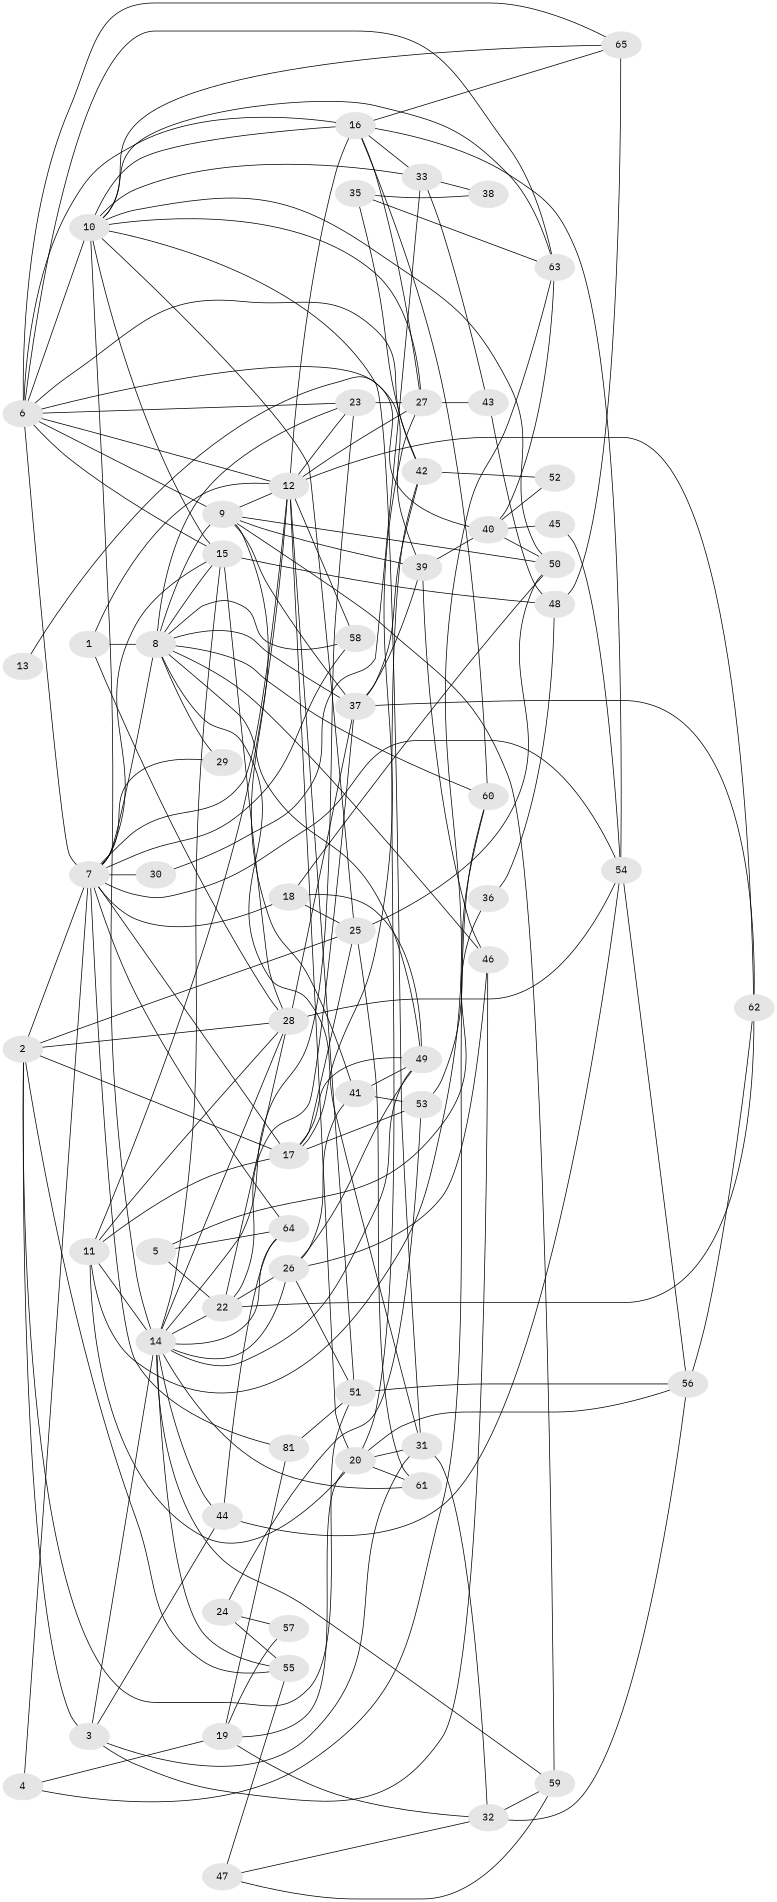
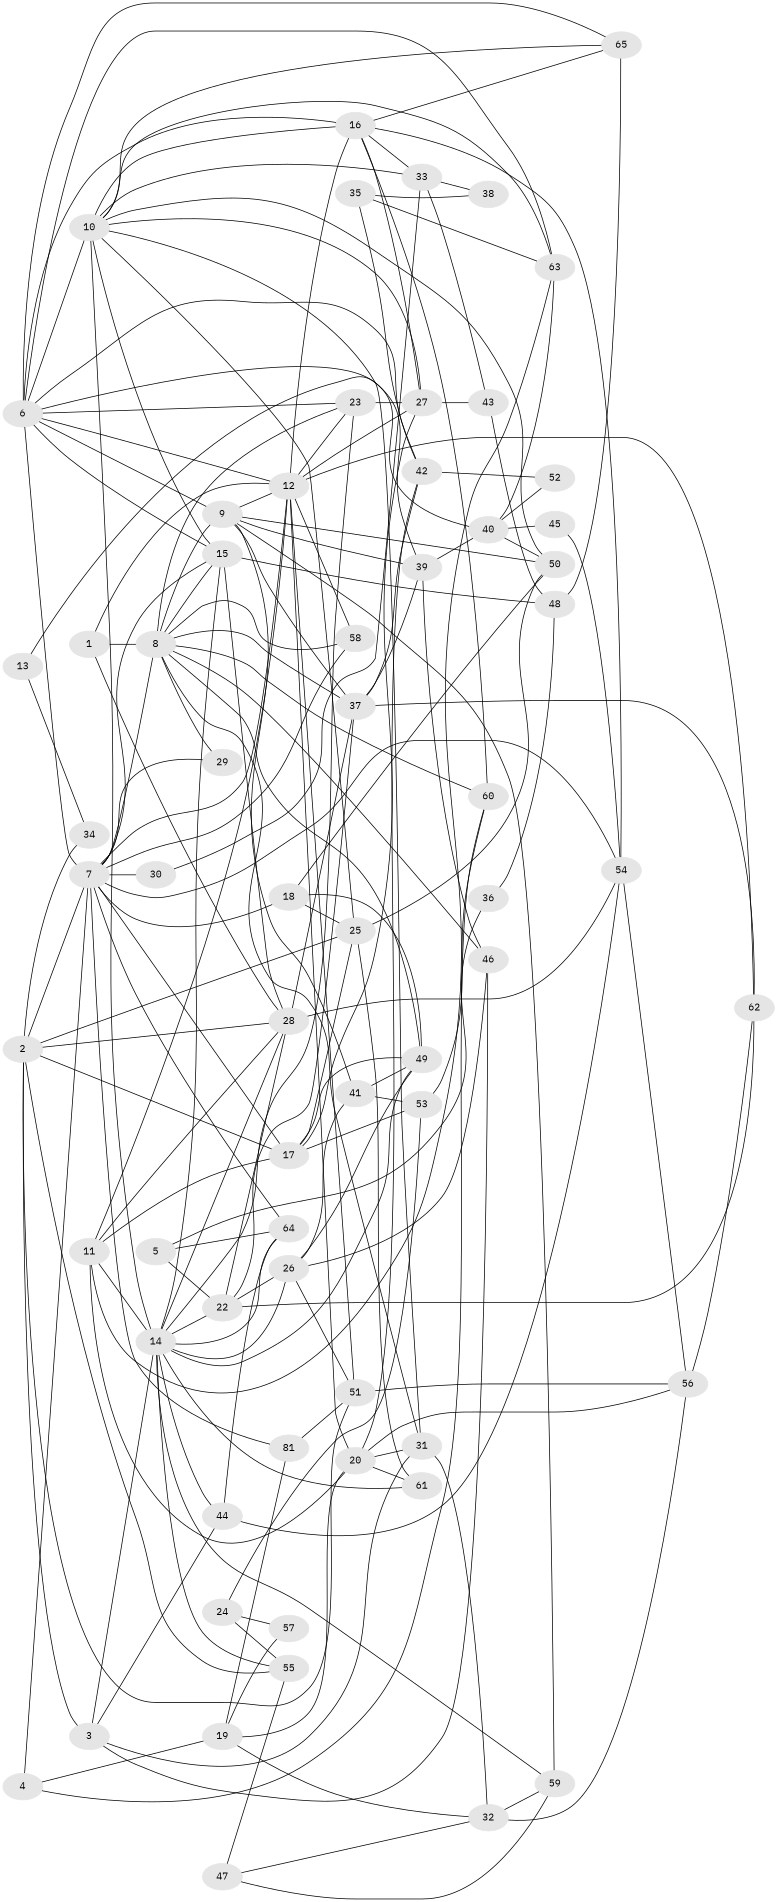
node "34": added
